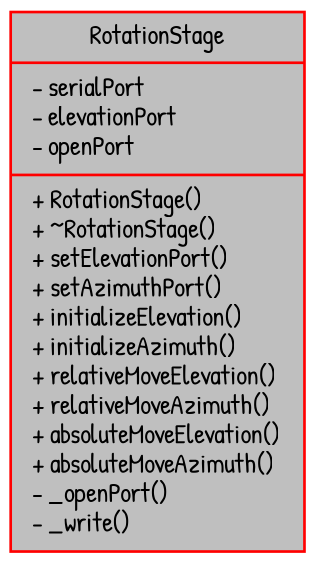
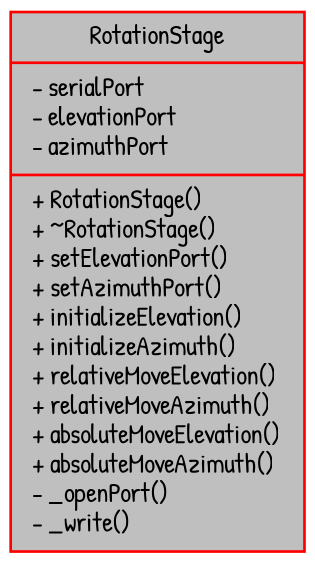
node "RotationStage": text "- openPort" -> "- azimuthPort"
